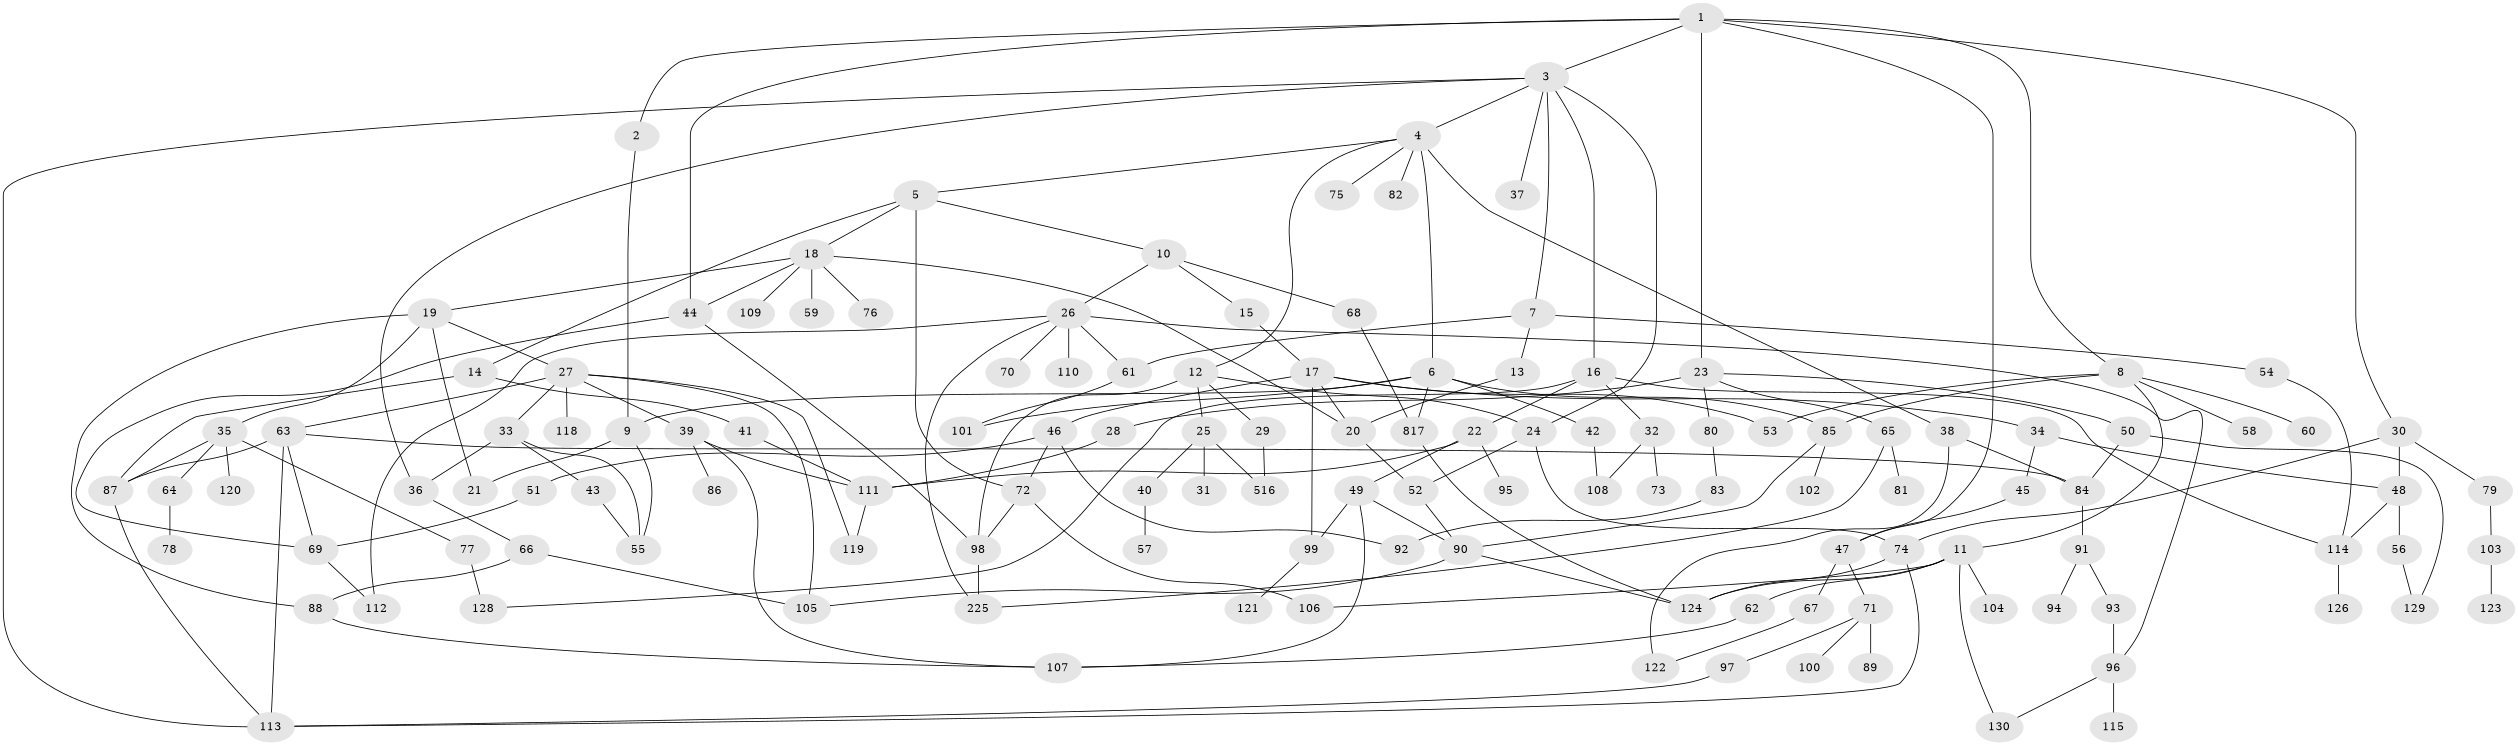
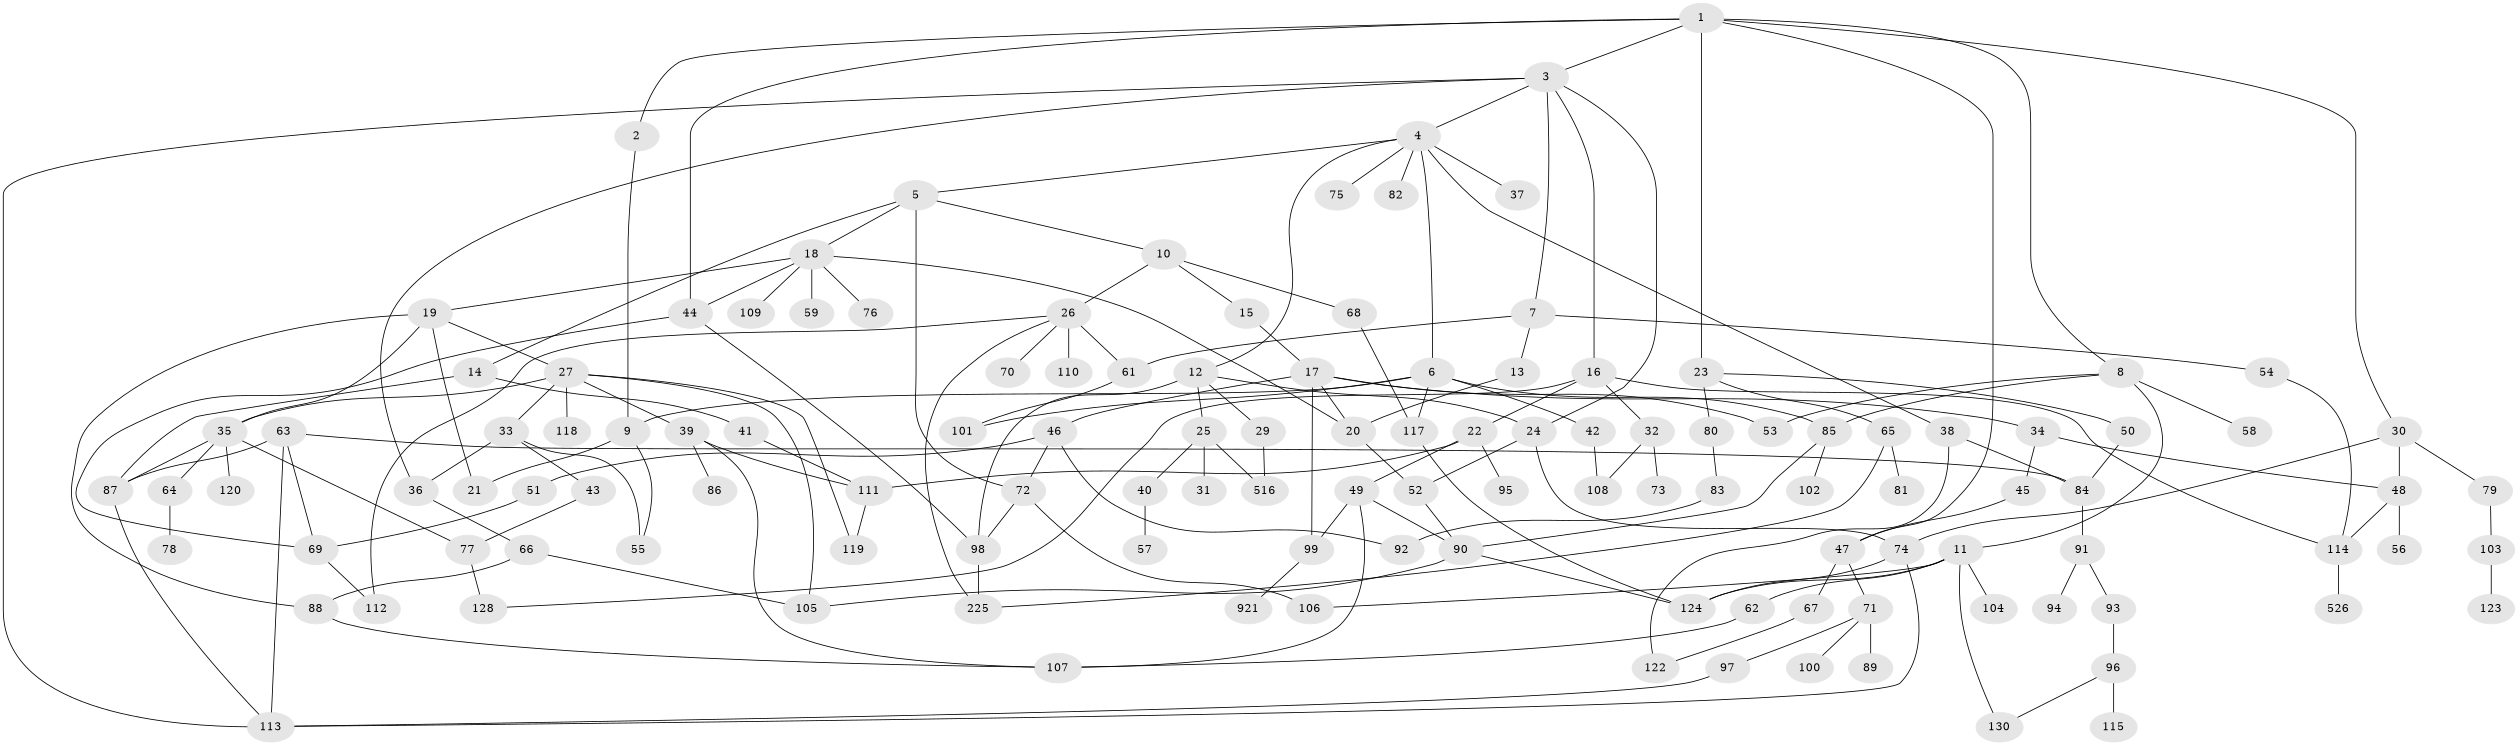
edge "3" -- "37": now "4" -- "37"
edge "26" -- "96": removed
edge "27" -- "63": now "27" -- "35"
node "28": removed
node "817": label "817" -> "117"
node "60": removed
edge "43" -- "55": now "43" -- "77"
node "121": label "121" -> "921"
node "126": label "126" -> "526"
node "129": removed
